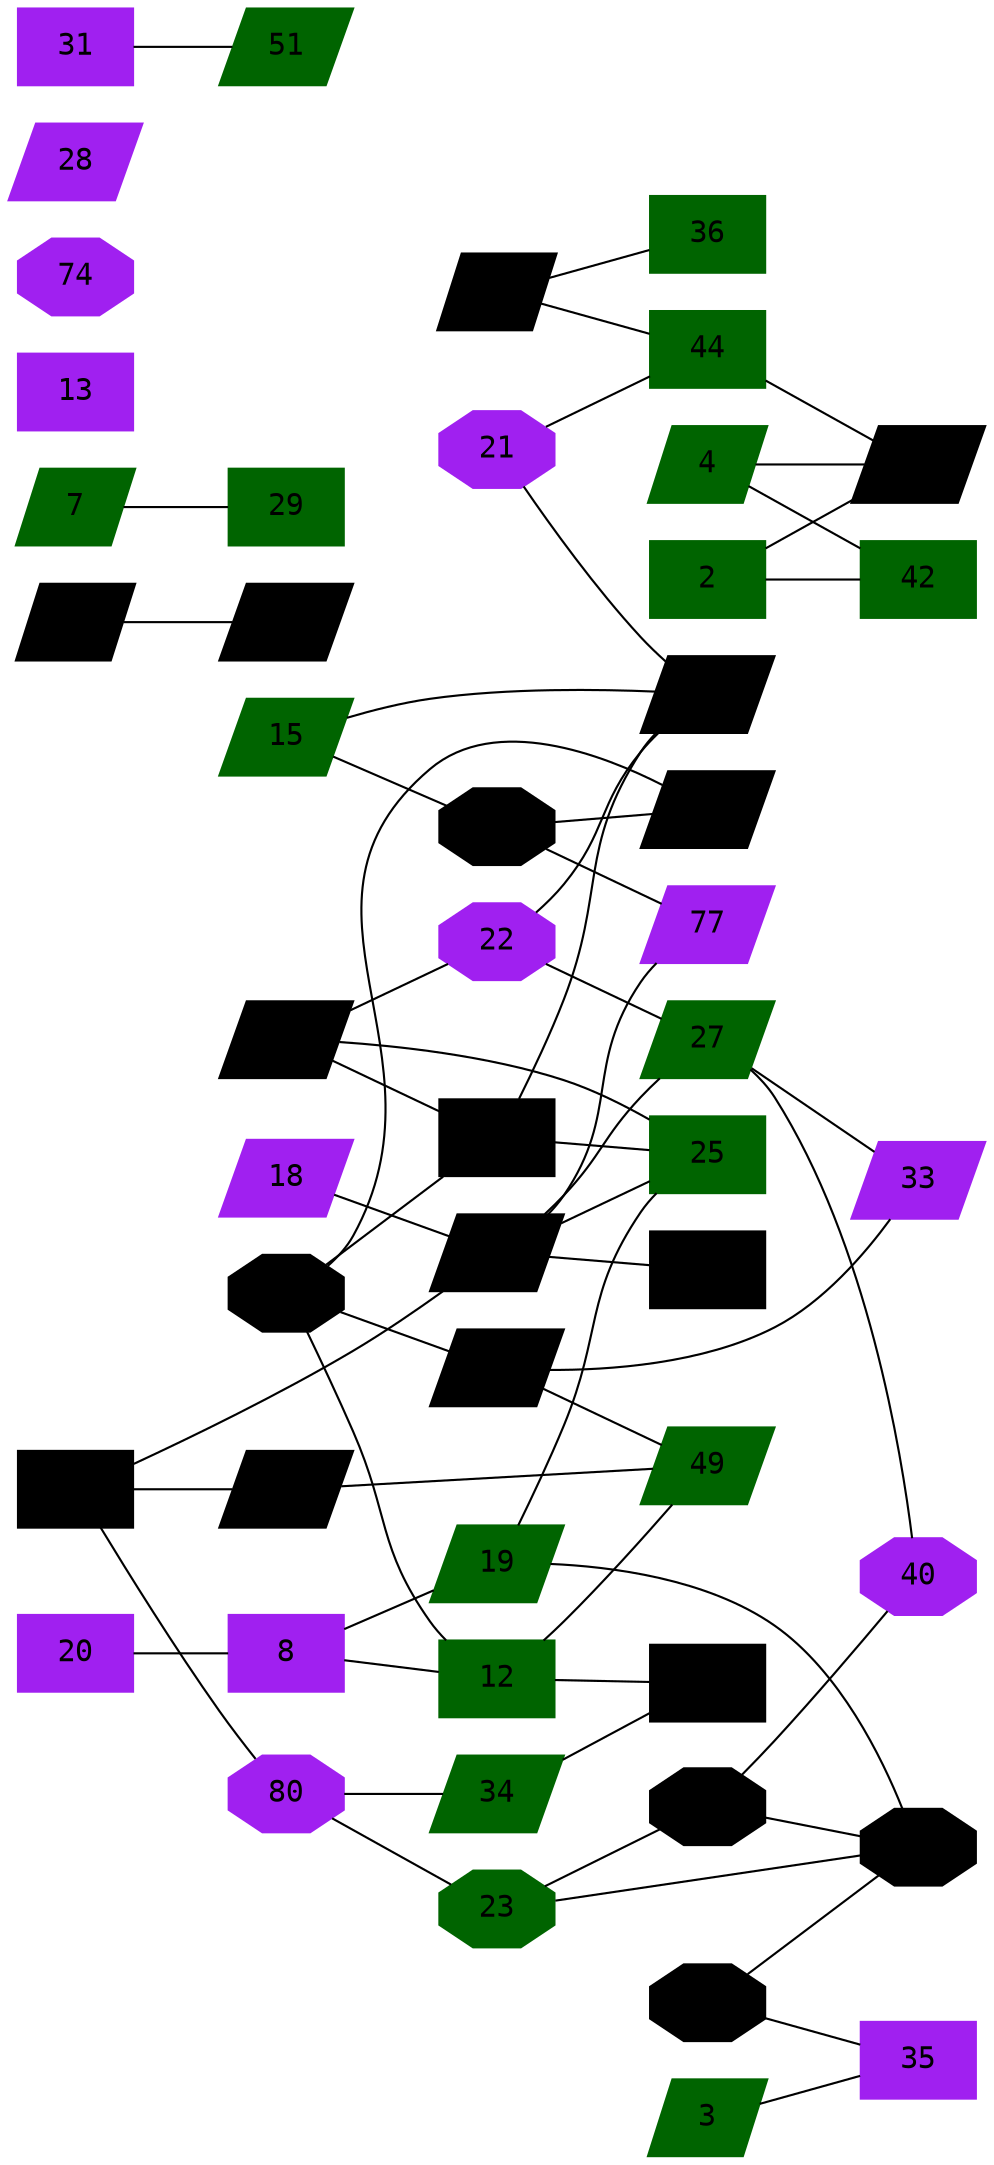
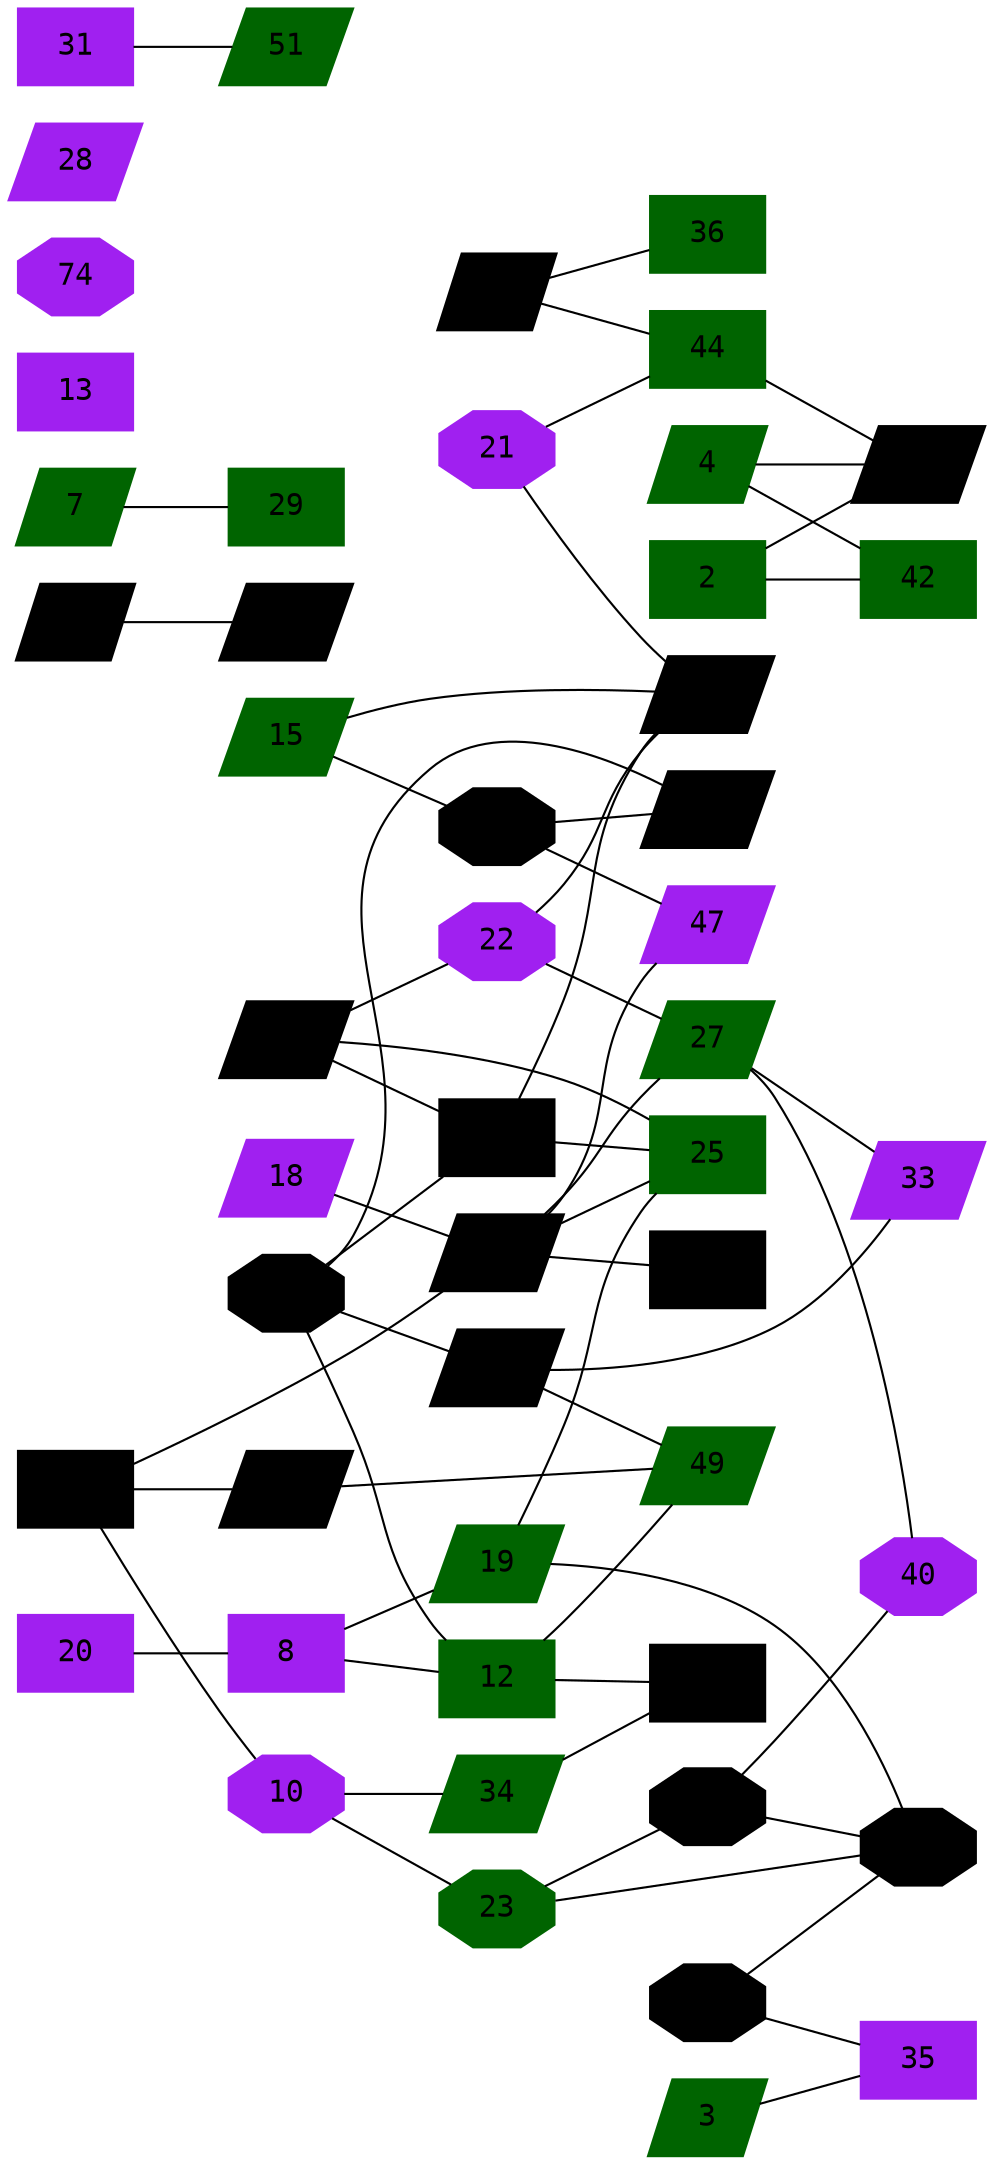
node "77": label "77" -> "47"
node "80": label "80" -> "10"
